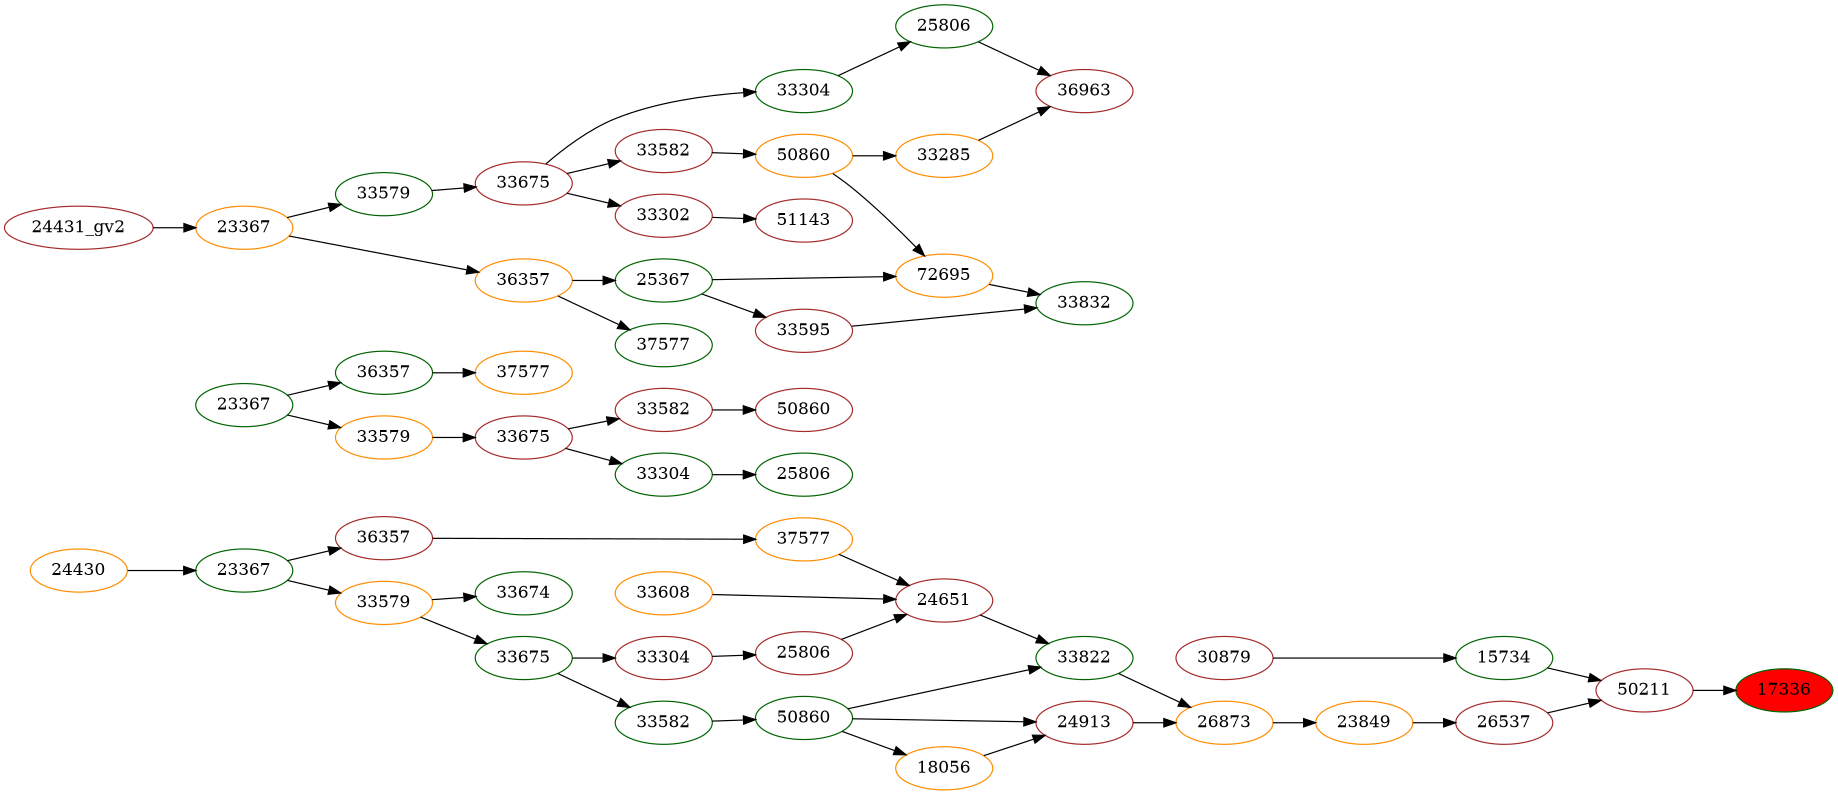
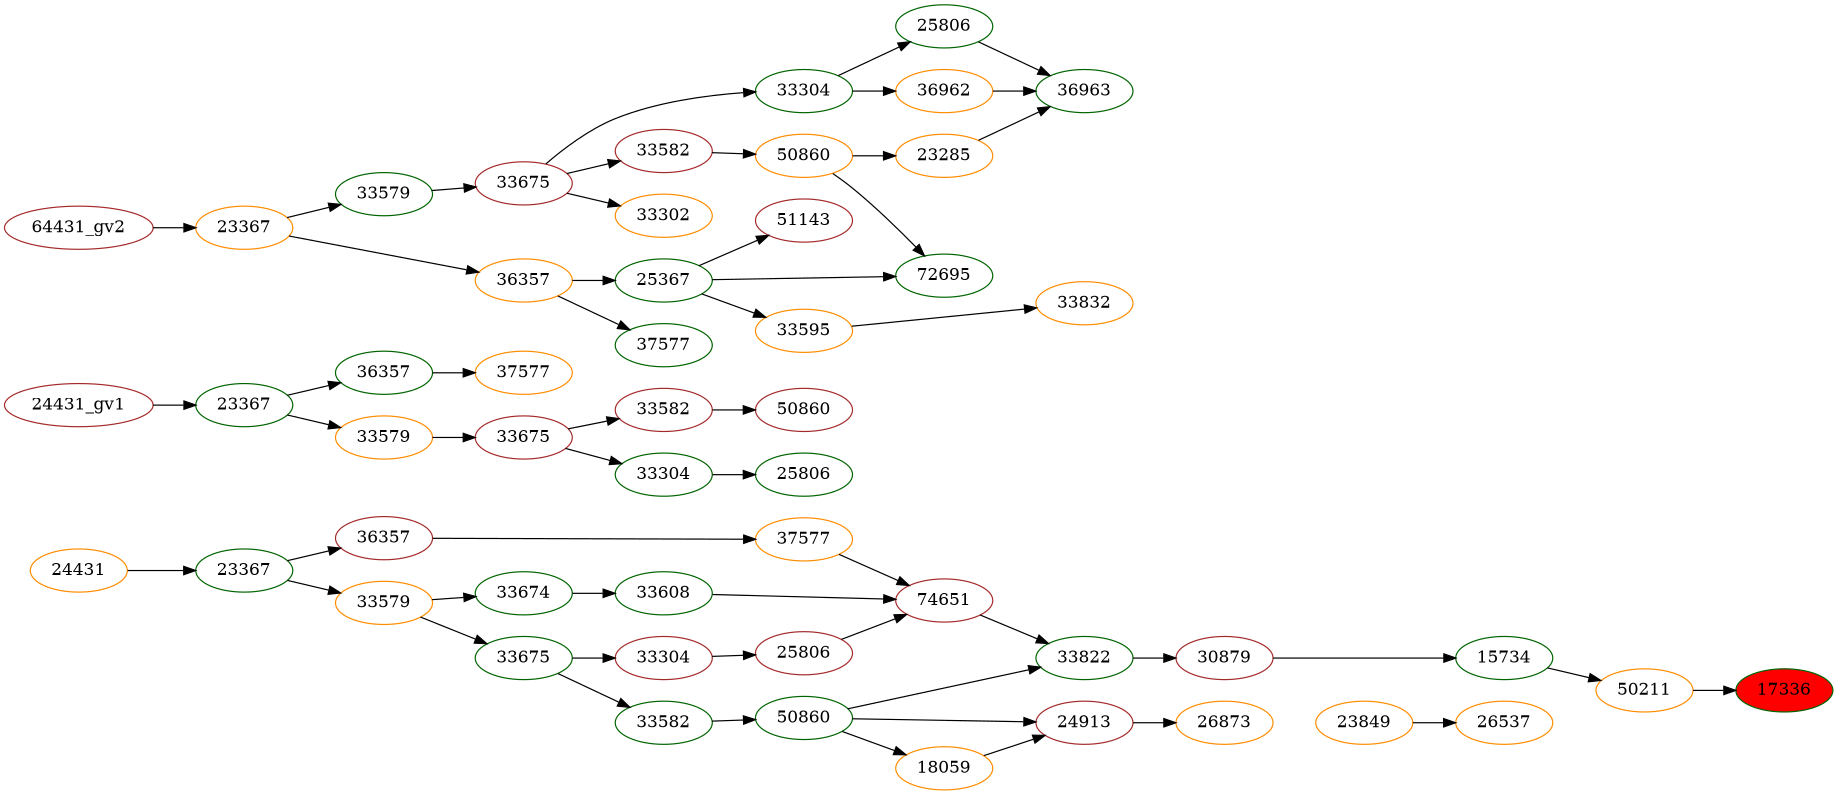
node "36962": added
node "36963": color brown -> darkgreen
node "33285": label "33285" -> "23285"
node "33302": color brown -> darkorange
edge "33302" -> "51143": now "25367" -> "51143"
node "24431_gv2": label "24431_gv2" -> "64431_gv2"
node "72695": color darkorange -> darkgreen
edge "72695" -> "33832": removed
node "33832": color darkgreen -> darkorange
node "33595": color brown -> darkorange
node "24431_gv1": added
node "24430": label "24430" -> "24431"
edge "33674" -> "33608": added
node "33608": color darkorange -> darkgreen
node "24651": label "24651" -> "74651"
edge "33822" -> "26873": now "33822" -> "30879"
node "50211": color brown -> darkorange
edge "26537" -> "50211": removed
edge "26873" -> "23849": removed
node "26537": color brown -> darkorange
node "18056": label "18056" -> "18059"
